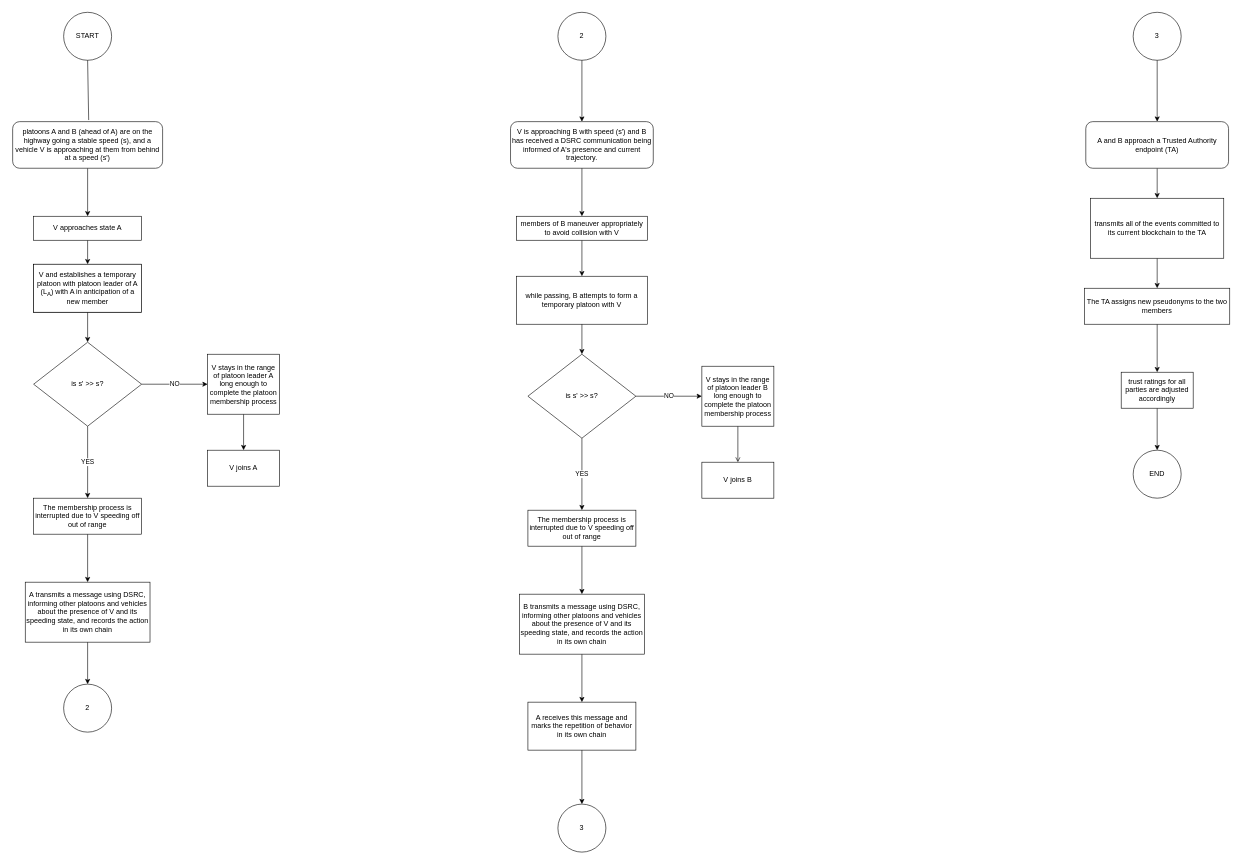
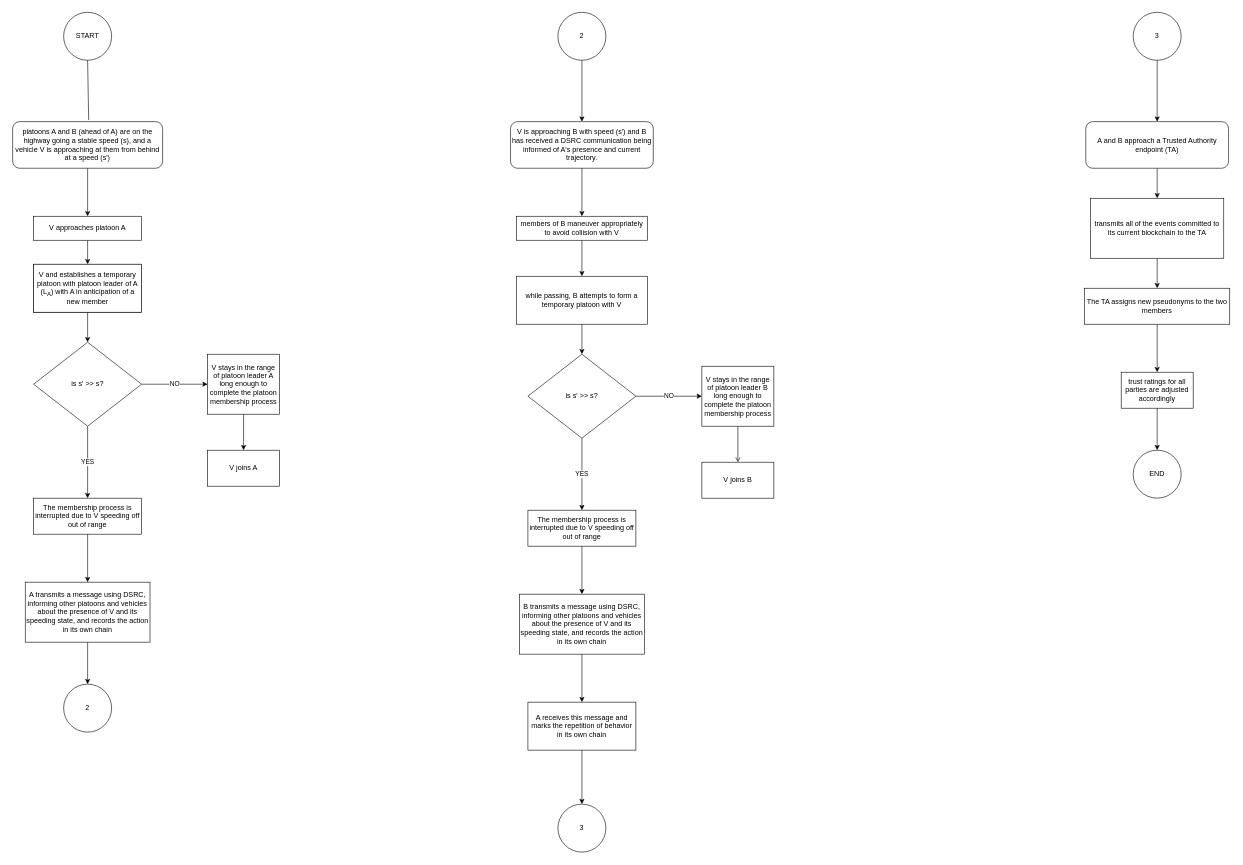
node "V approaches state A": label "V approaches state A" -> "V approaches platoon A"
